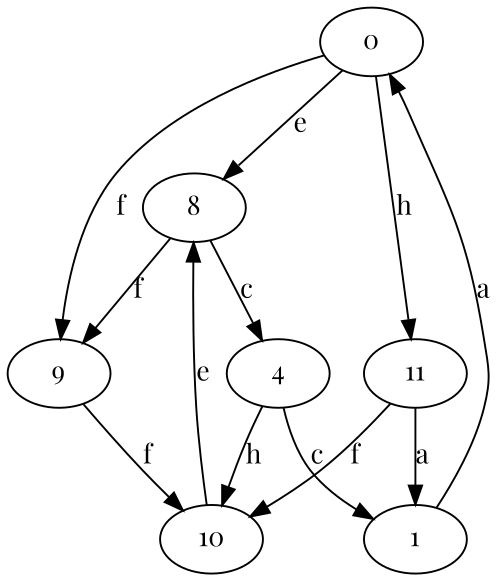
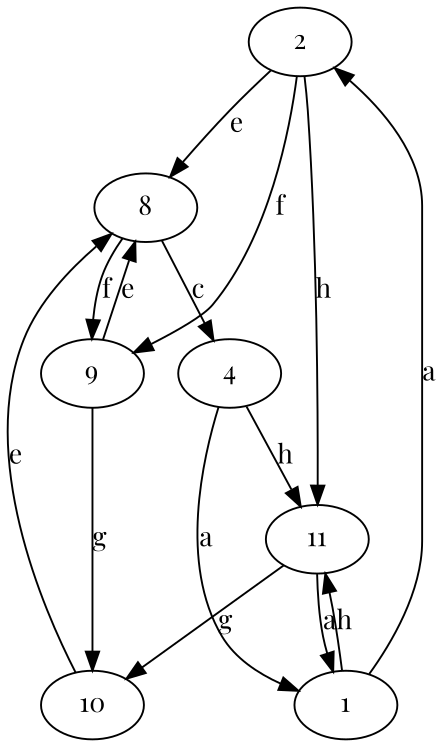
node "0": label "0" -> "2"
edge "9" -> "8": added, label "e"
edge "4" -> "10": now "4" -> "11"
edge "9" -> "10": label "f" -> "g"
edge "4" -> "1": label "c" -> "a"
edge "11" -> "10": label "f" -> "g"
edge "1" -> "11": added, label "h"
